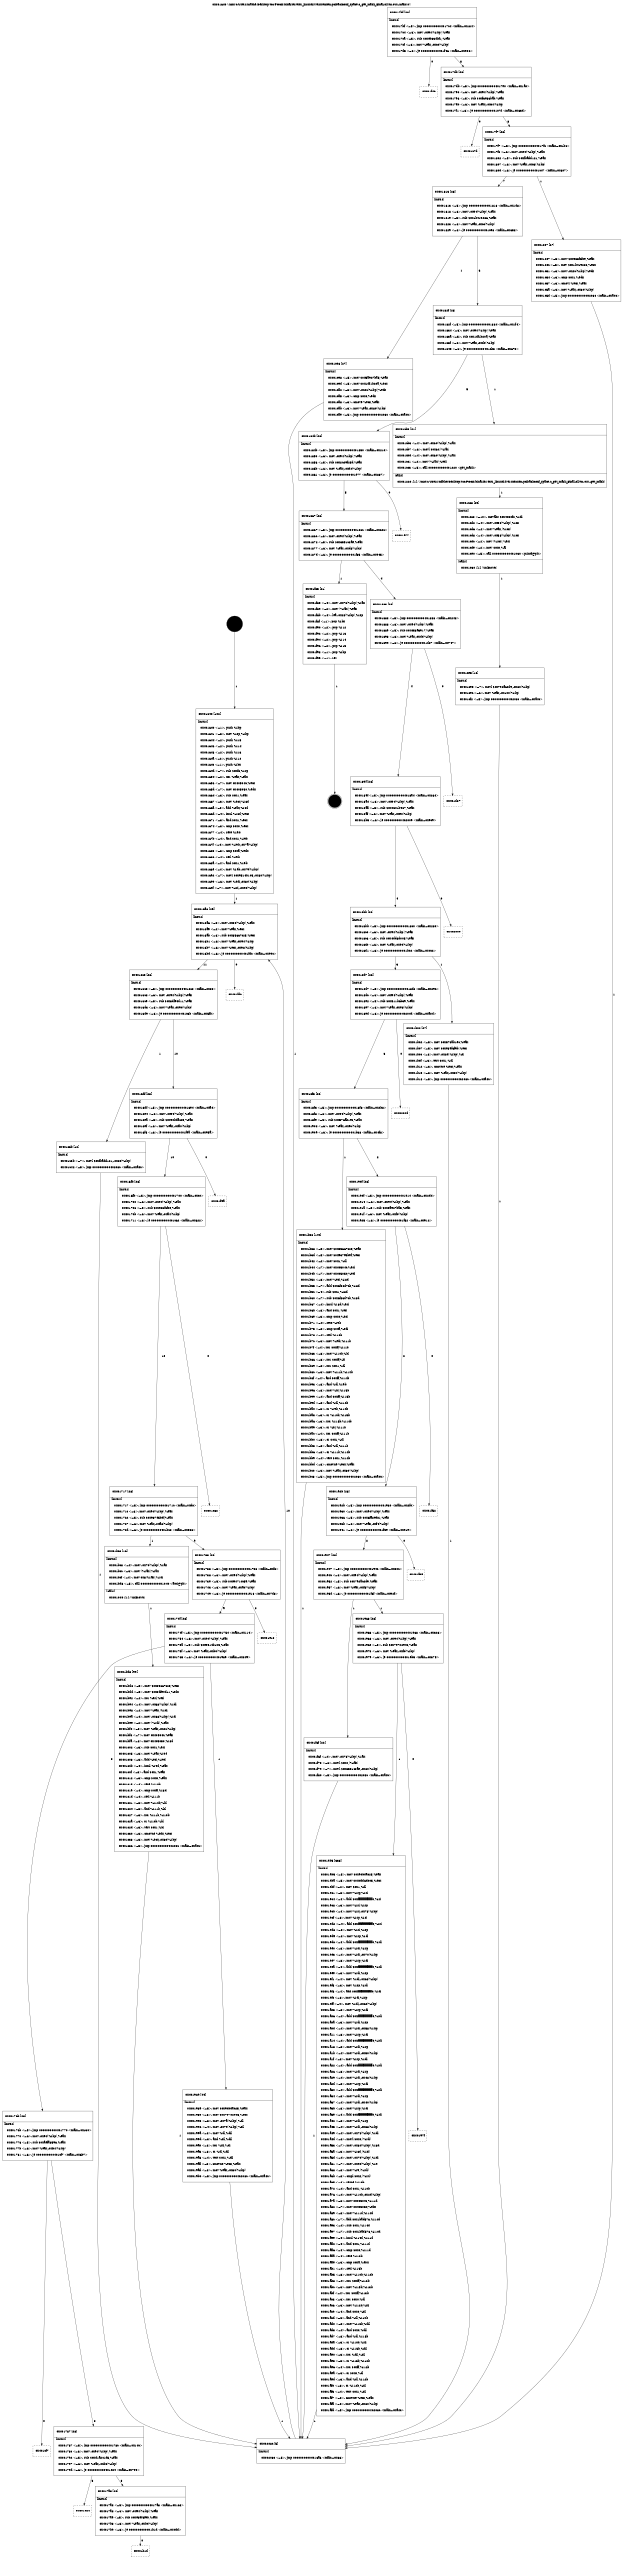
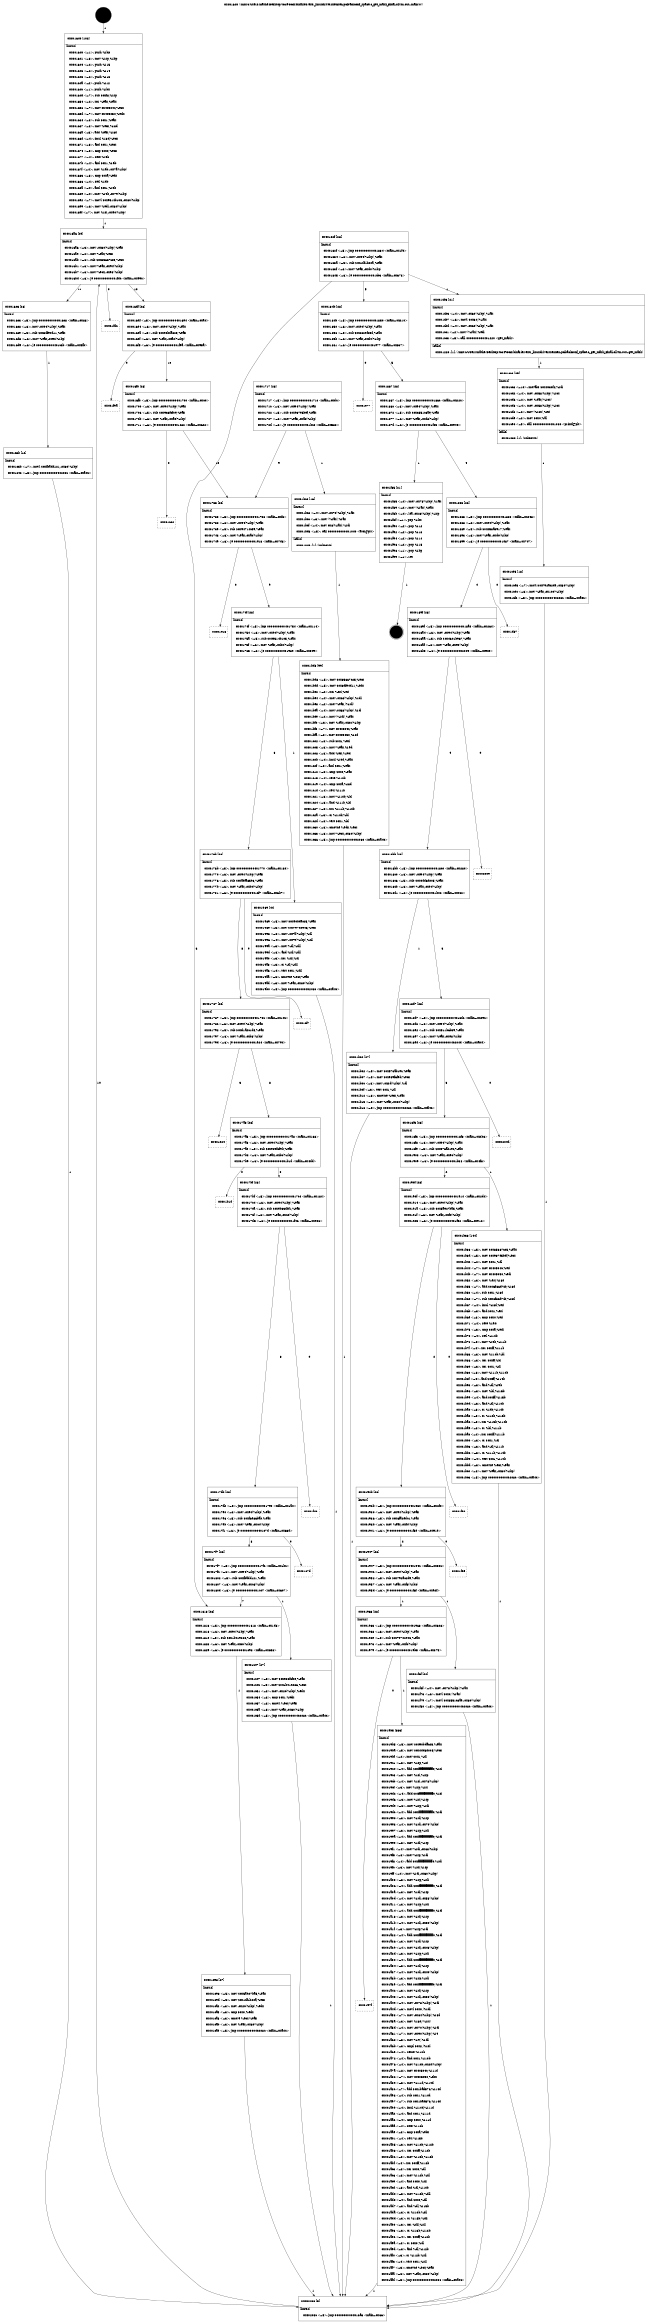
edge "0x401813 [28]" -> "0x40182f [28]": reversed
edge "0x4016c3 [28]" -> "0x4016df [28]": now "0x4016a6 [29]" -> "0x4016df [28]"
edge "0x4017a3 [28]" -> "0x4017bf [28]": added, label "8"
edge "0x4016fb [28]" -> "0x401717 [28]": now "0x4016fb [28]" -> "0x401733 [28]"
